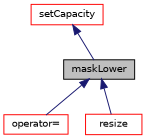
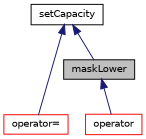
node "setCapacity": color red -> black
edge "operator=" -> "maskLower": now "operator=" -> "setCapacity"
node "resize": label "resize" -> "operator"
